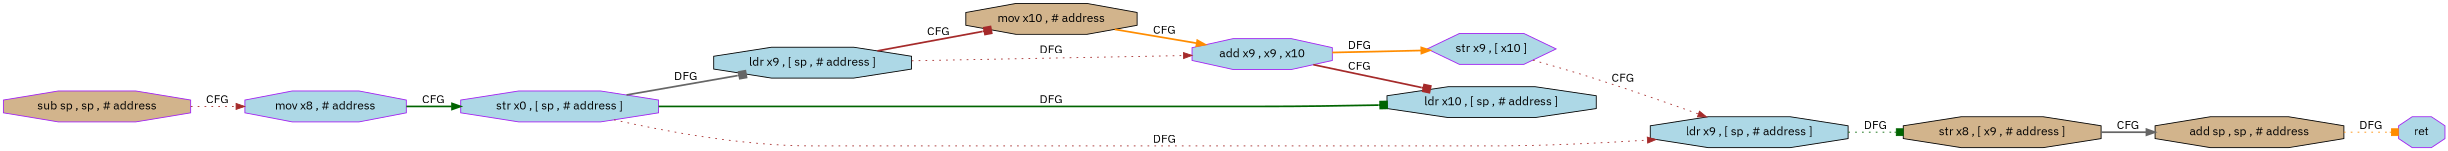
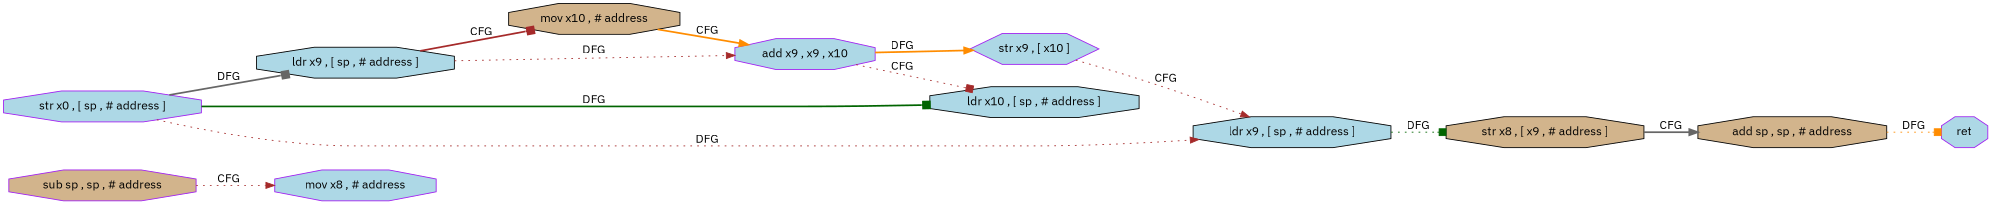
edge "add x9 , x9 , x10" -> "ldr x10 , [ sp , # address ]": style bold -> dotted
edge "mov x8 , # address" -> "str x0 , [ sp , # address ]": removed, label "CFG"
